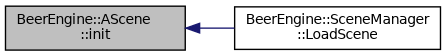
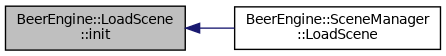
node "BeerEngine::AScene ::init": label "BeerEngine::AScene ::init" -> "BeerEngine::LoadScene ::init"
